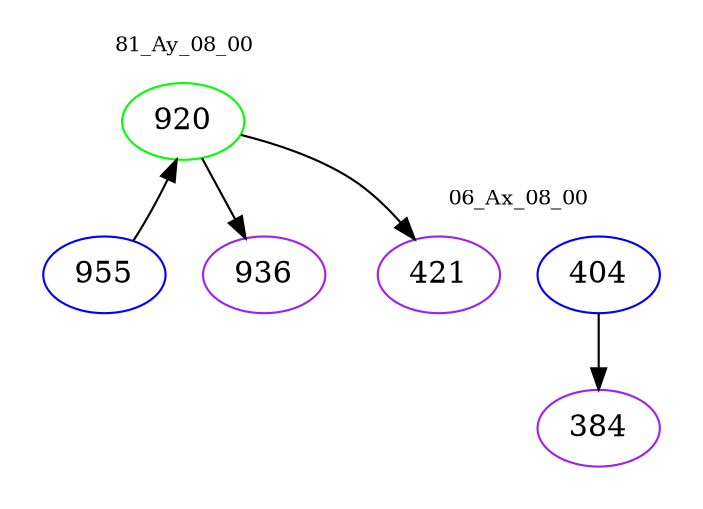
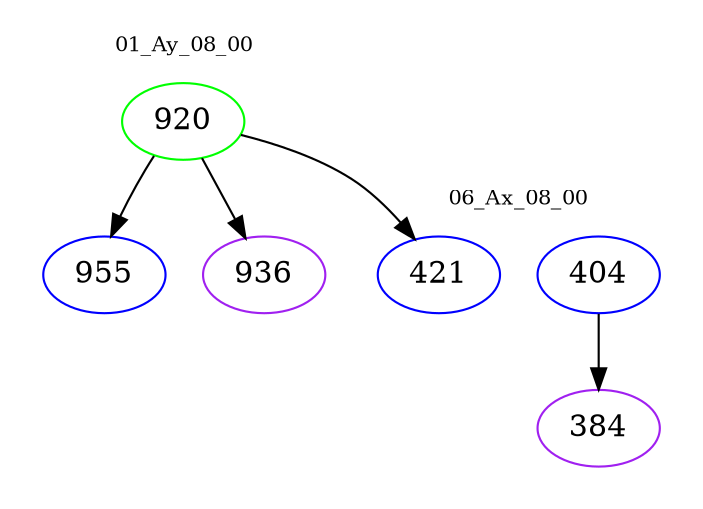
cluster "81_Ay_08_00": label "81_Ay_08_00" -> "01_Ay_08_00"
edge "955" -> "920": reversed
node "421": color purple -> blue
